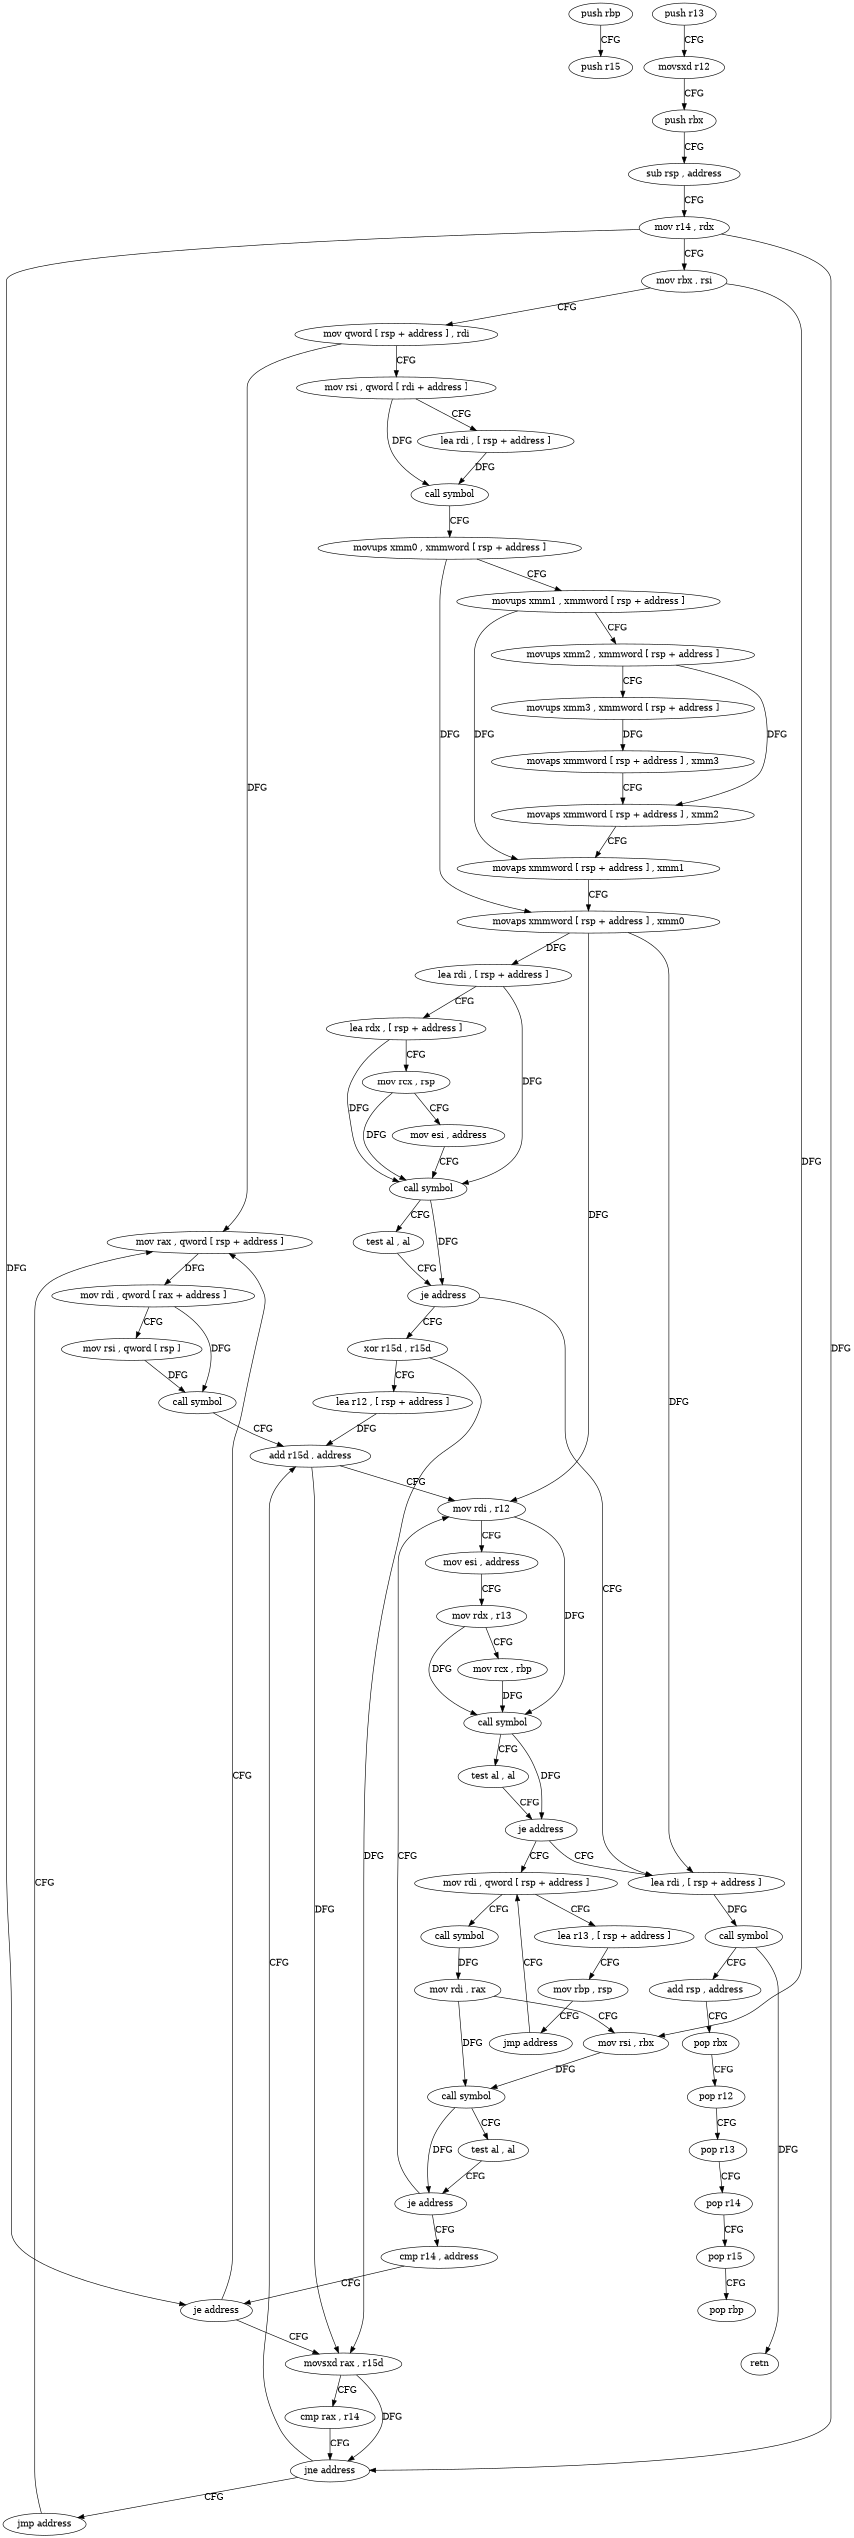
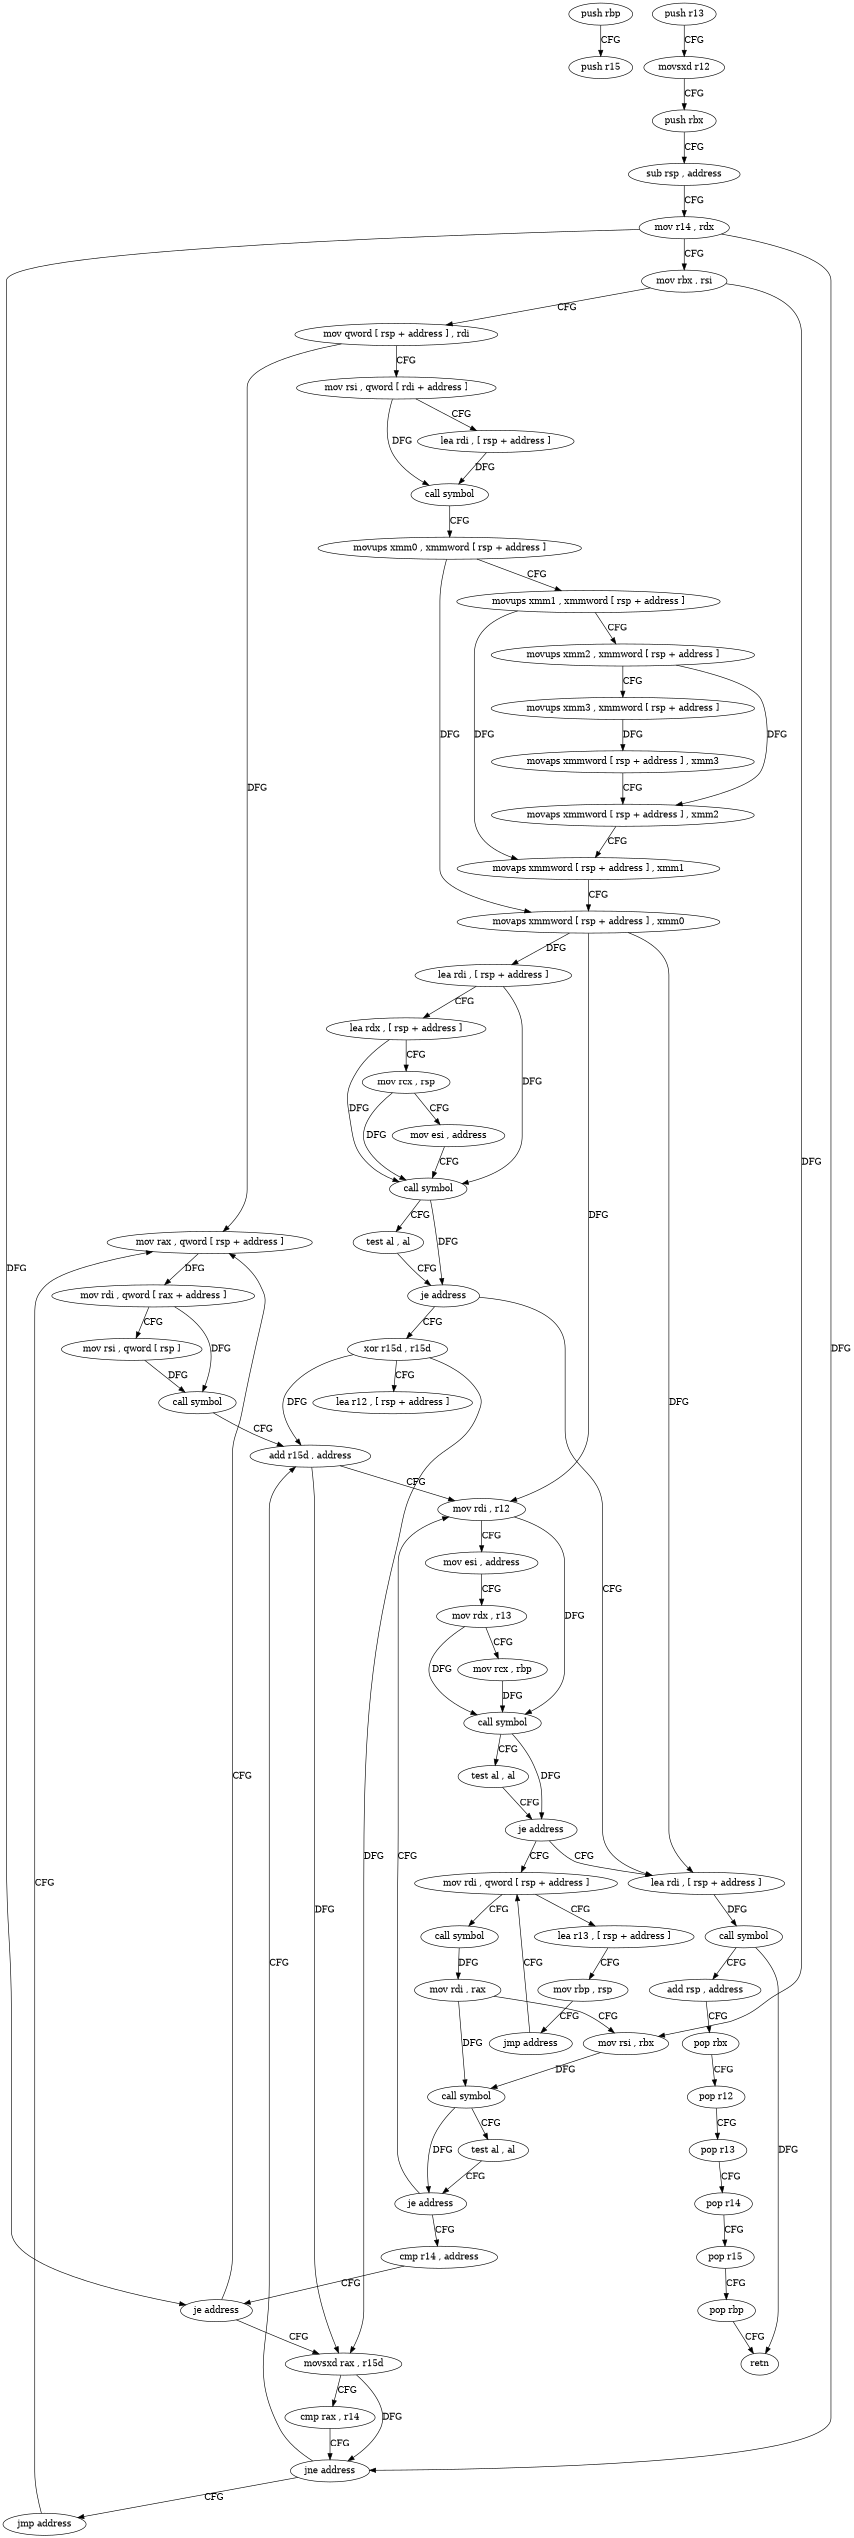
edge "lea r12 , [ rsp + address ]" -> "add r15d , address": now "xor r15d , r15d" -> "add r15d , address"
edge "pop rbp" -> "retn": added, label "CFG"
